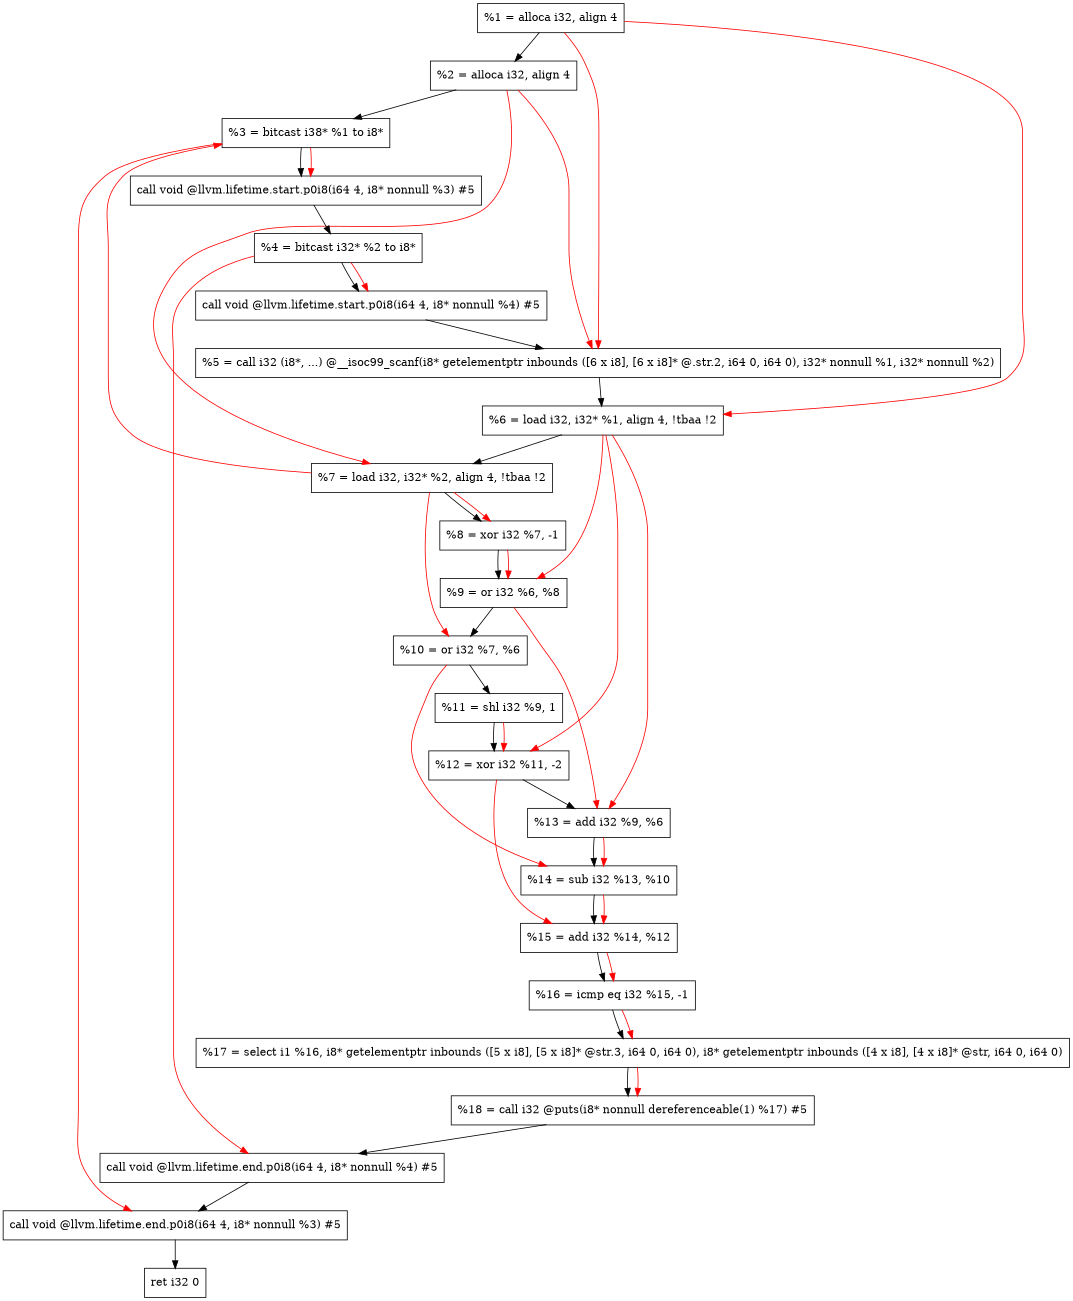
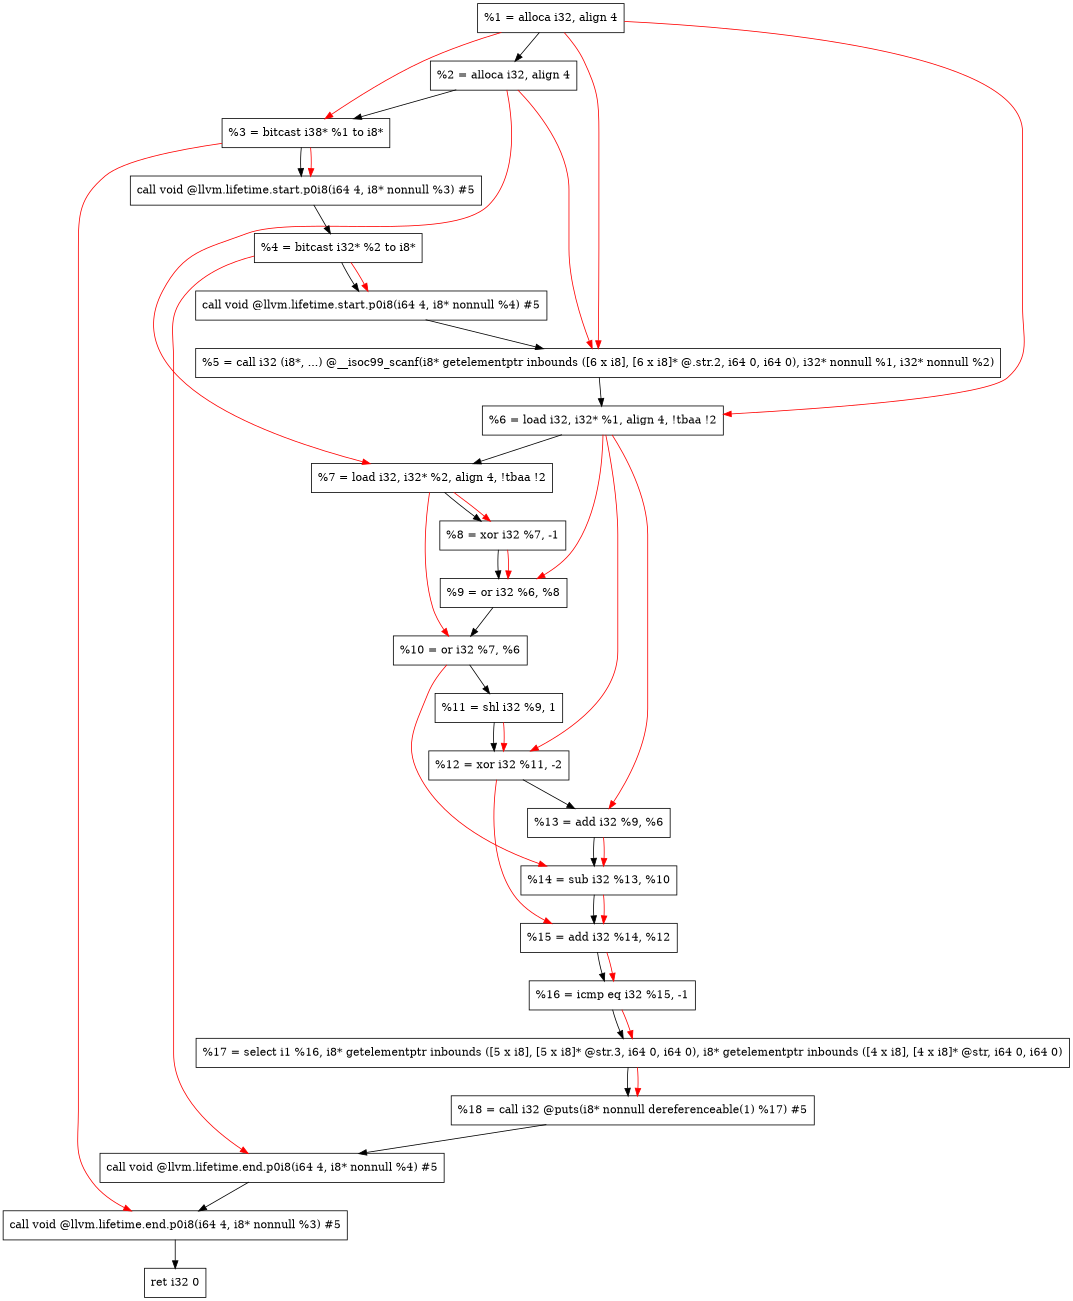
edge "%7 = load i32, i32* %2, align 4, !tbaa !2" -> "%3 = bitcast i38* %1 to i8*": now "%1 = alloca i32, align 4" -> "%3 = bitcast i38* %1 to i8*"
edge "%9 = or i32 %6, %8" -> "%13 = add i32 %9, %6": removed
